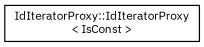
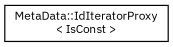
node "IdIteratorProxy::IdIteratorProxy < IsConst >": label "IdIteratorProxy::IdIteratorProxy < IsConst >" -> "MetaData::IdIteratorProxy < IsConst >"
